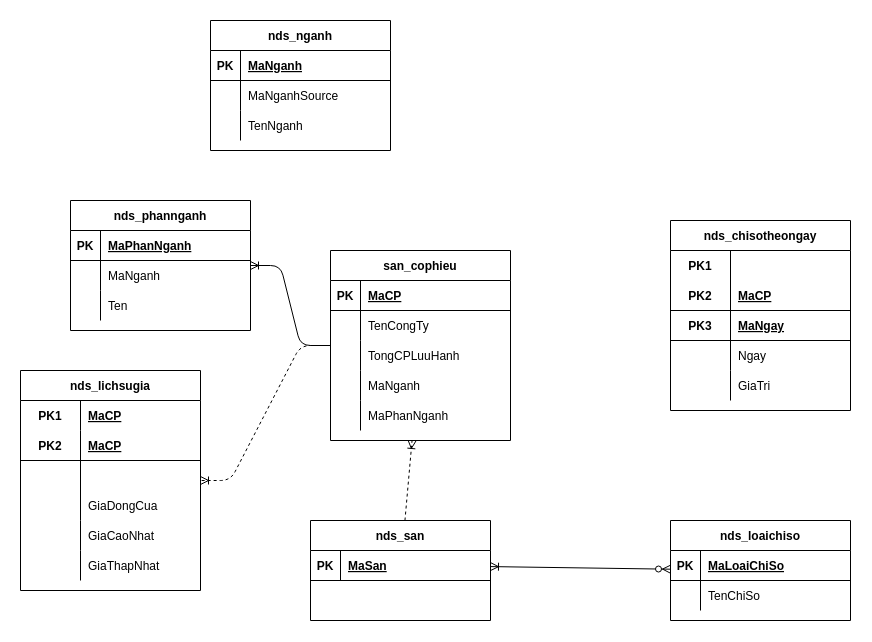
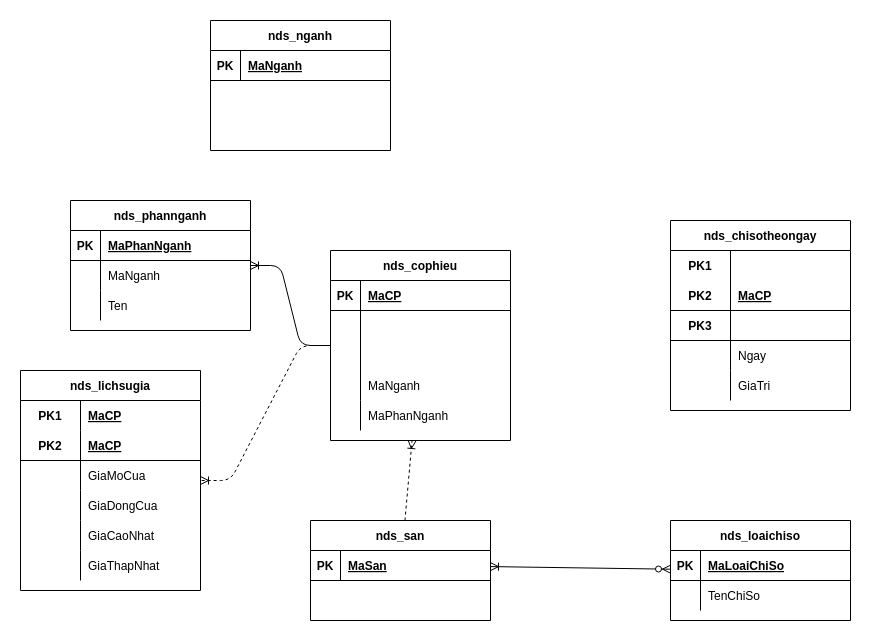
node "MaNganhSource": removed
node "TenNganh": removed
node "san_cophieu": label "san_cophieu" -> "nds_cophieu"
node "TenCongTy": removed
node "MaNgay": removed
node "TongCPLuuHanh": removed
node "GiaMoCua": added
